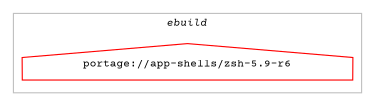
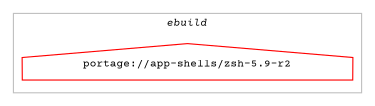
node "portage://app-shells/zsh-5.9-r6": label "portage://app-shells/zsh-5.9-r6" -> "portage://app-shells/zsh-5.9-r2"
